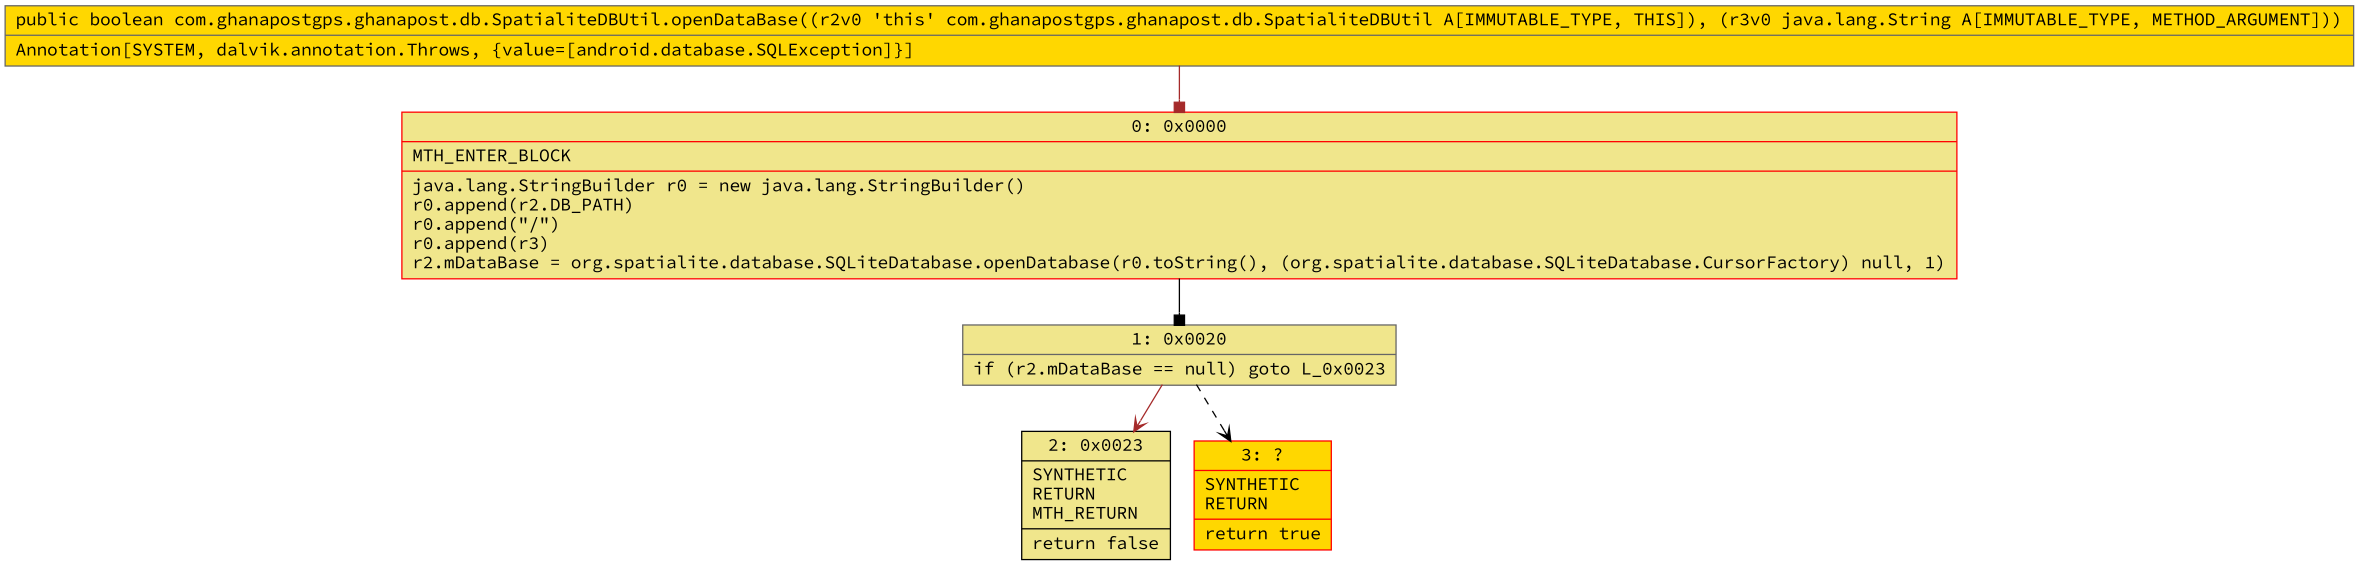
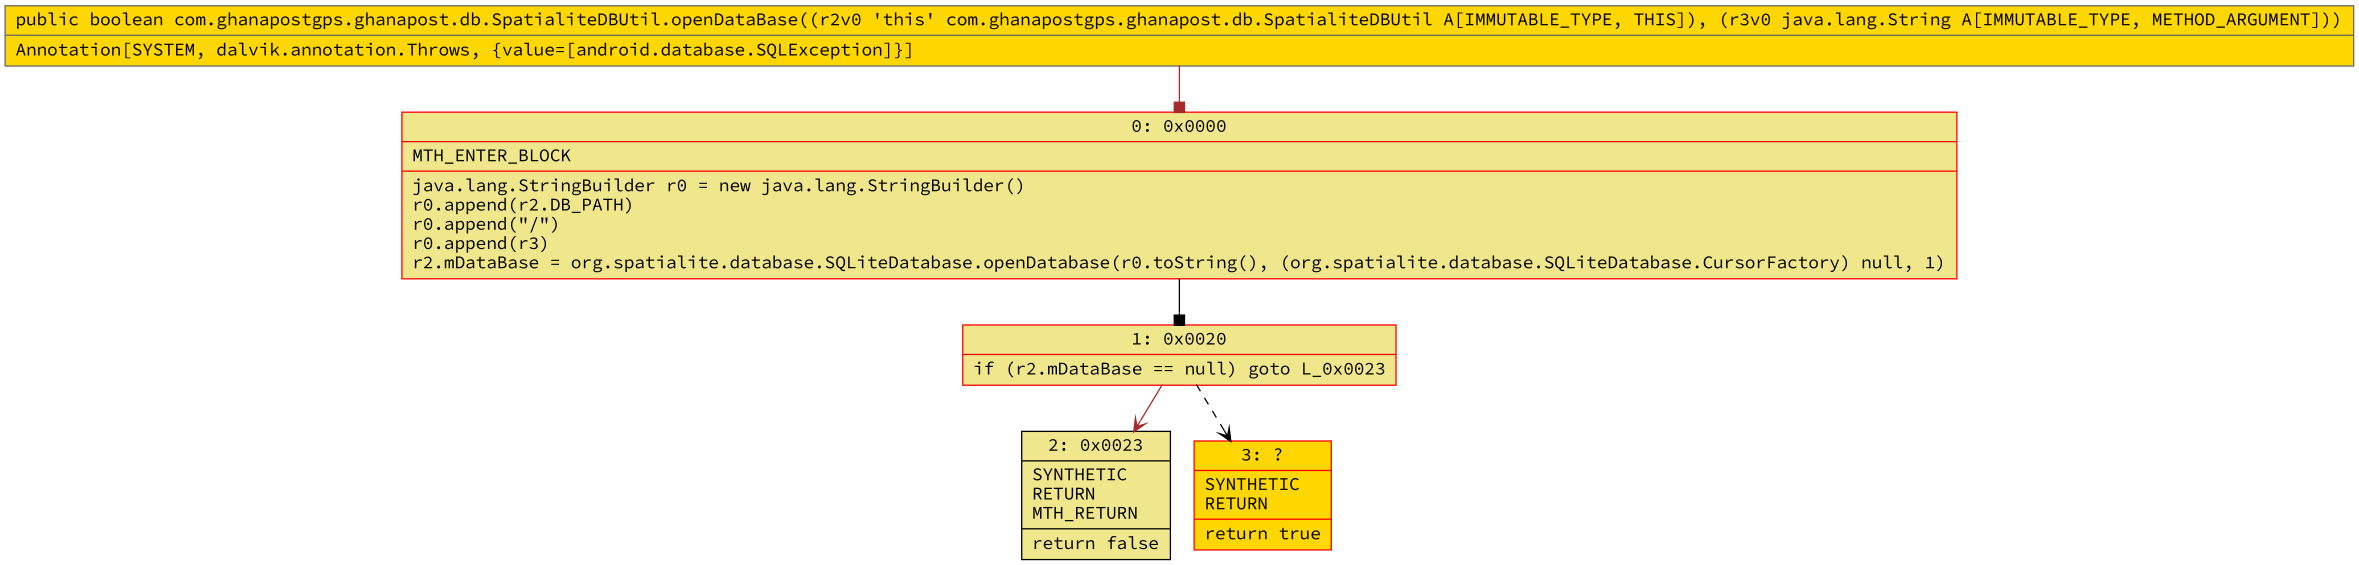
node "1: 0x0020": color gray40 -> red
